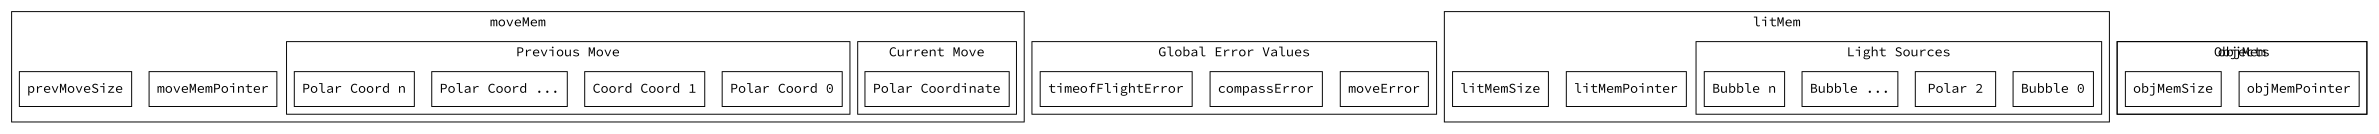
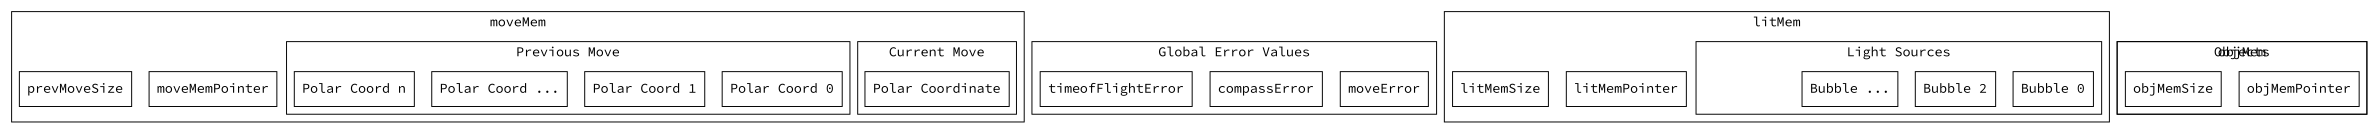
node "Coord Coord 1": label "Coord Coord 1" -> "Polar Coord 1"
node "Bubble n": removed
node "Polar 2": label "Polar 2" -> "Bubble 2"
